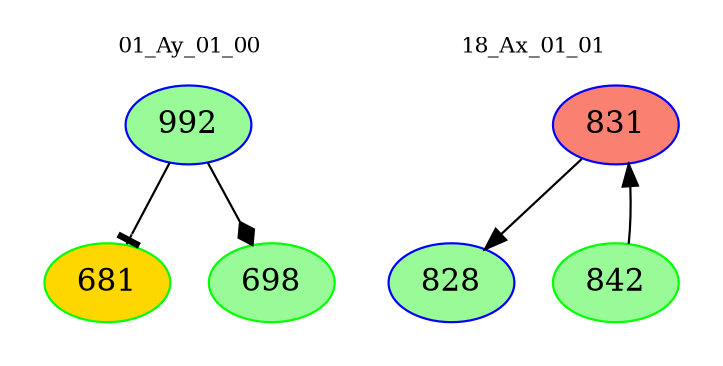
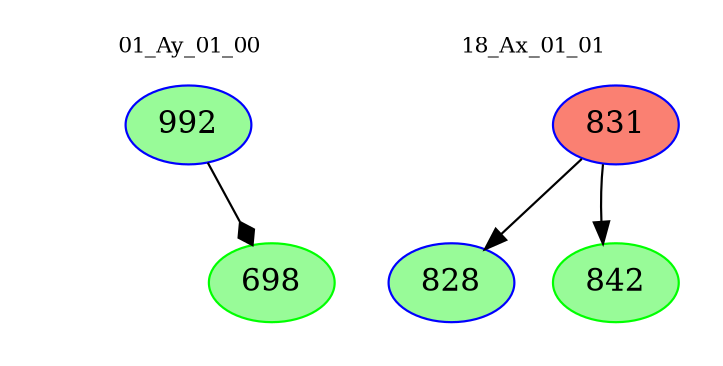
edge "842" -> "831": reversed
node "681": removed
